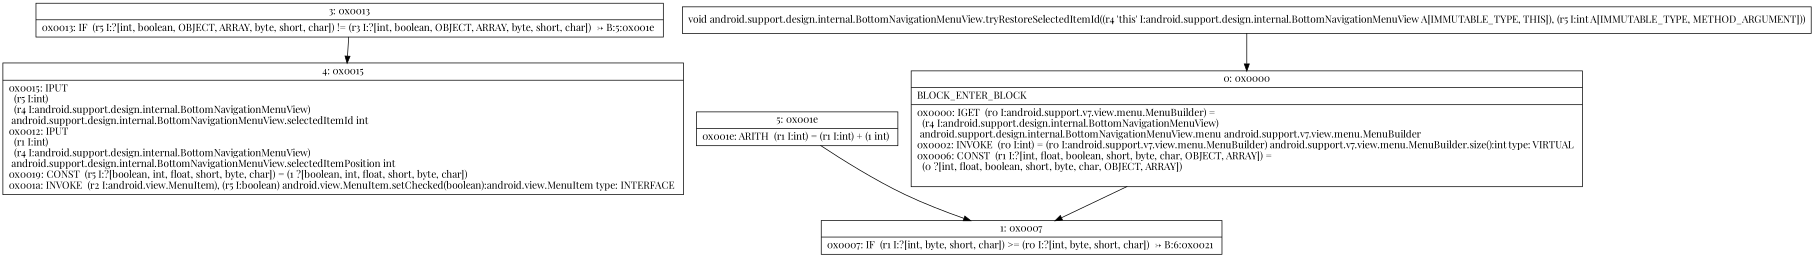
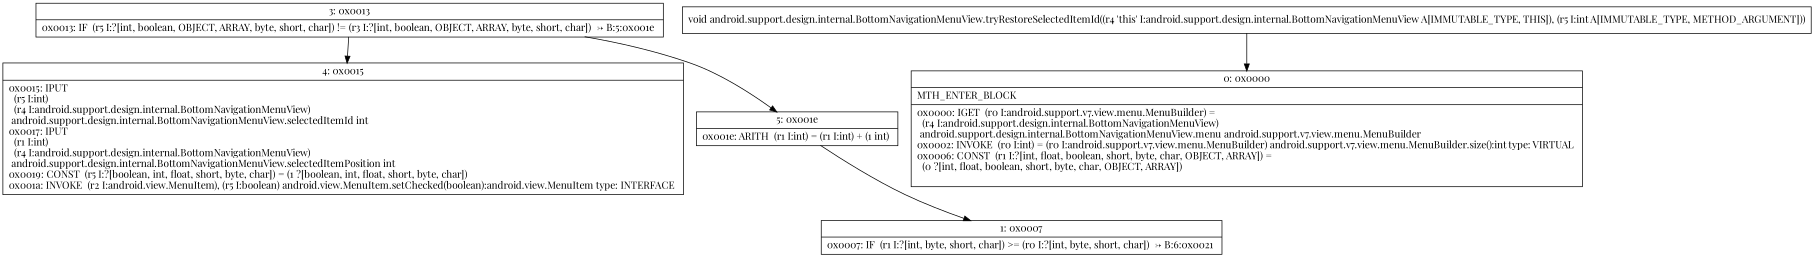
edge "3: 0x0013" -> "5: 0x001e": added
node "0: 0x0000": text "BLOCK_ENTER_BLOCK" -> "MTH_ENTER_BLOCK"
node "4: 0x0015": text "0x0012: IPUT" -> "0x0017: IPUT"
edge "0: 0x0000" -> "1: 0x0007": removed
